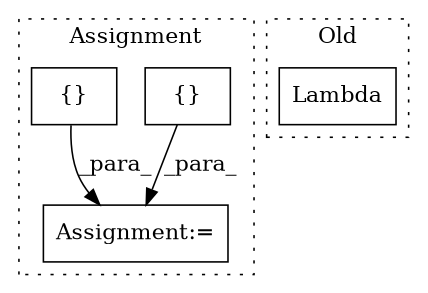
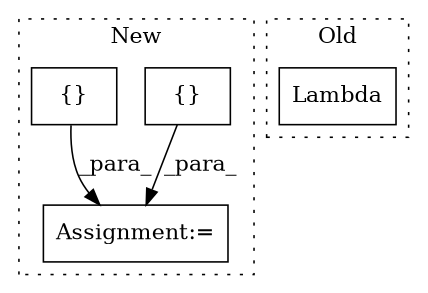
cluster "Assignment": label "Assignment" -> "New"
